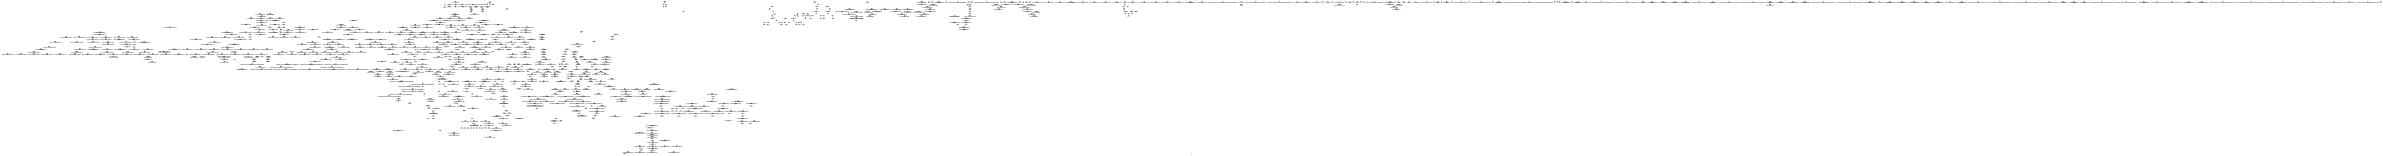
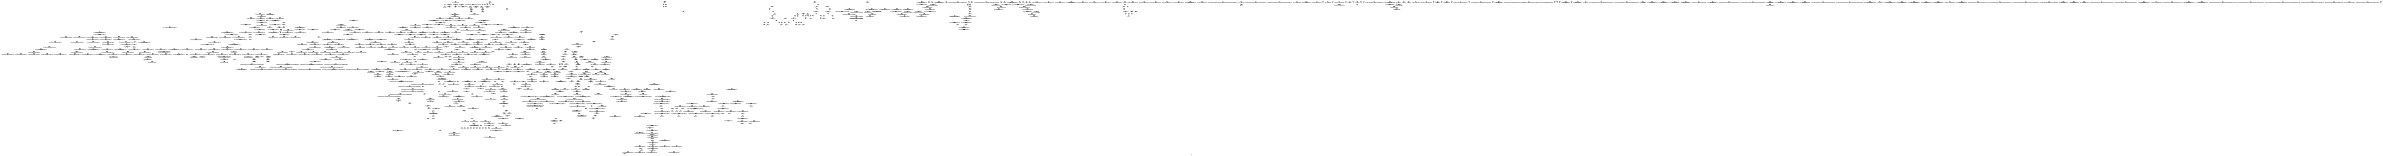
node "NodeID: 519": added
